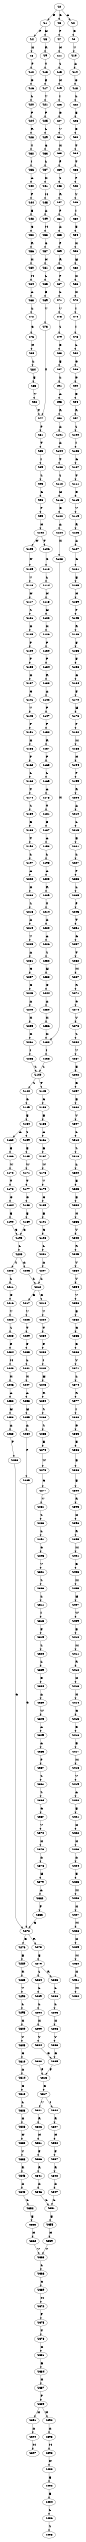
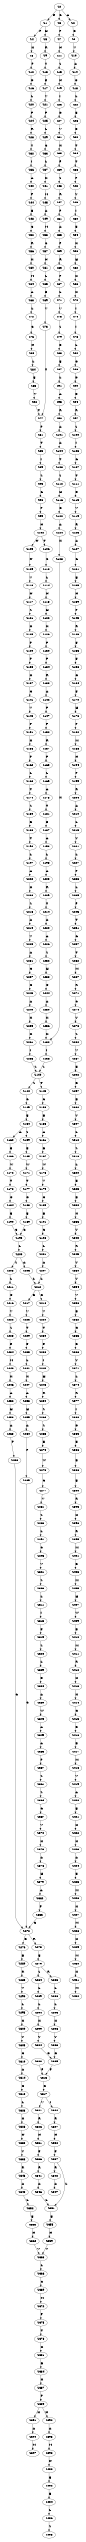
edge "S215" -> "S221": label "E" -> "Y"
edge "S347" -> "S351": now "S337" -> "S351"
